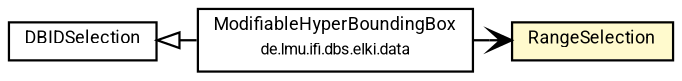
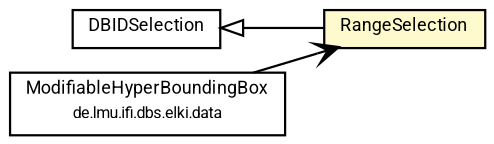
edge "ModifiableHyperBoundingBox" -> "DBIDSelection": now "RangeSelection" -> "DBIDSelection"
